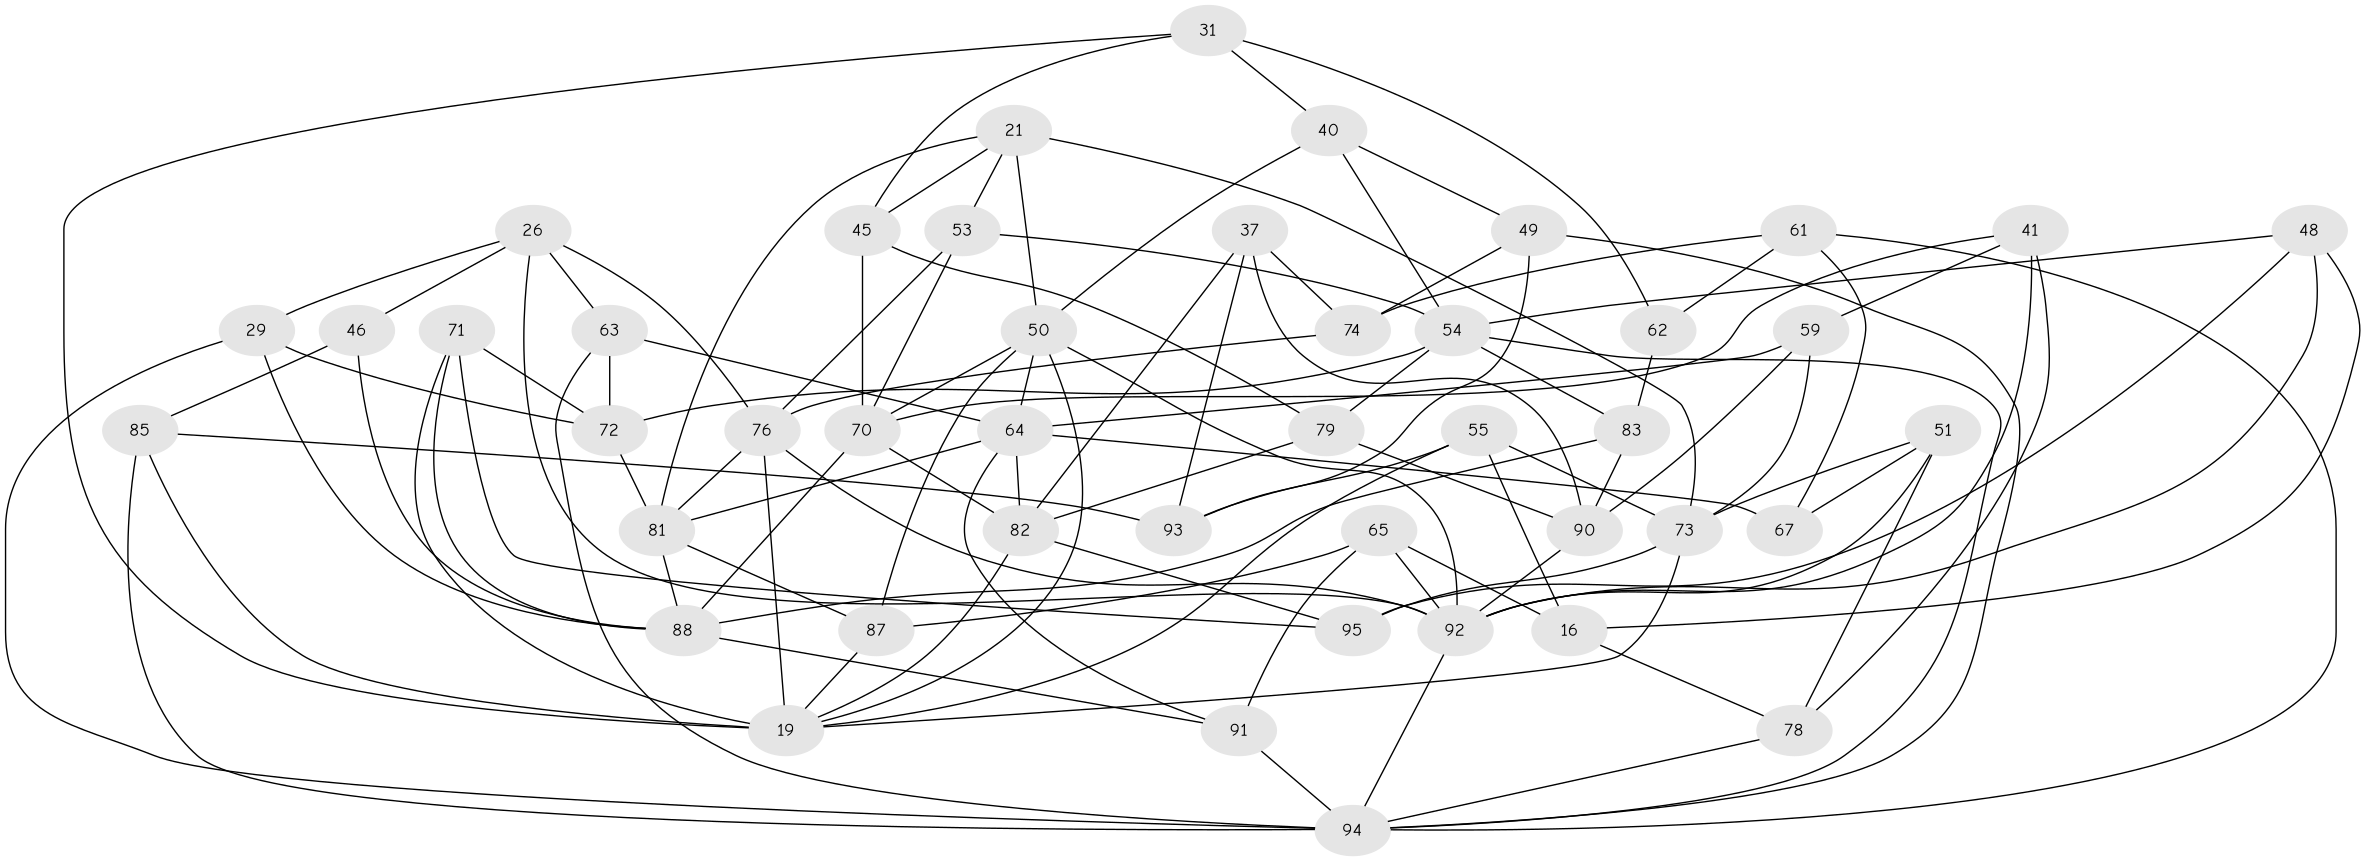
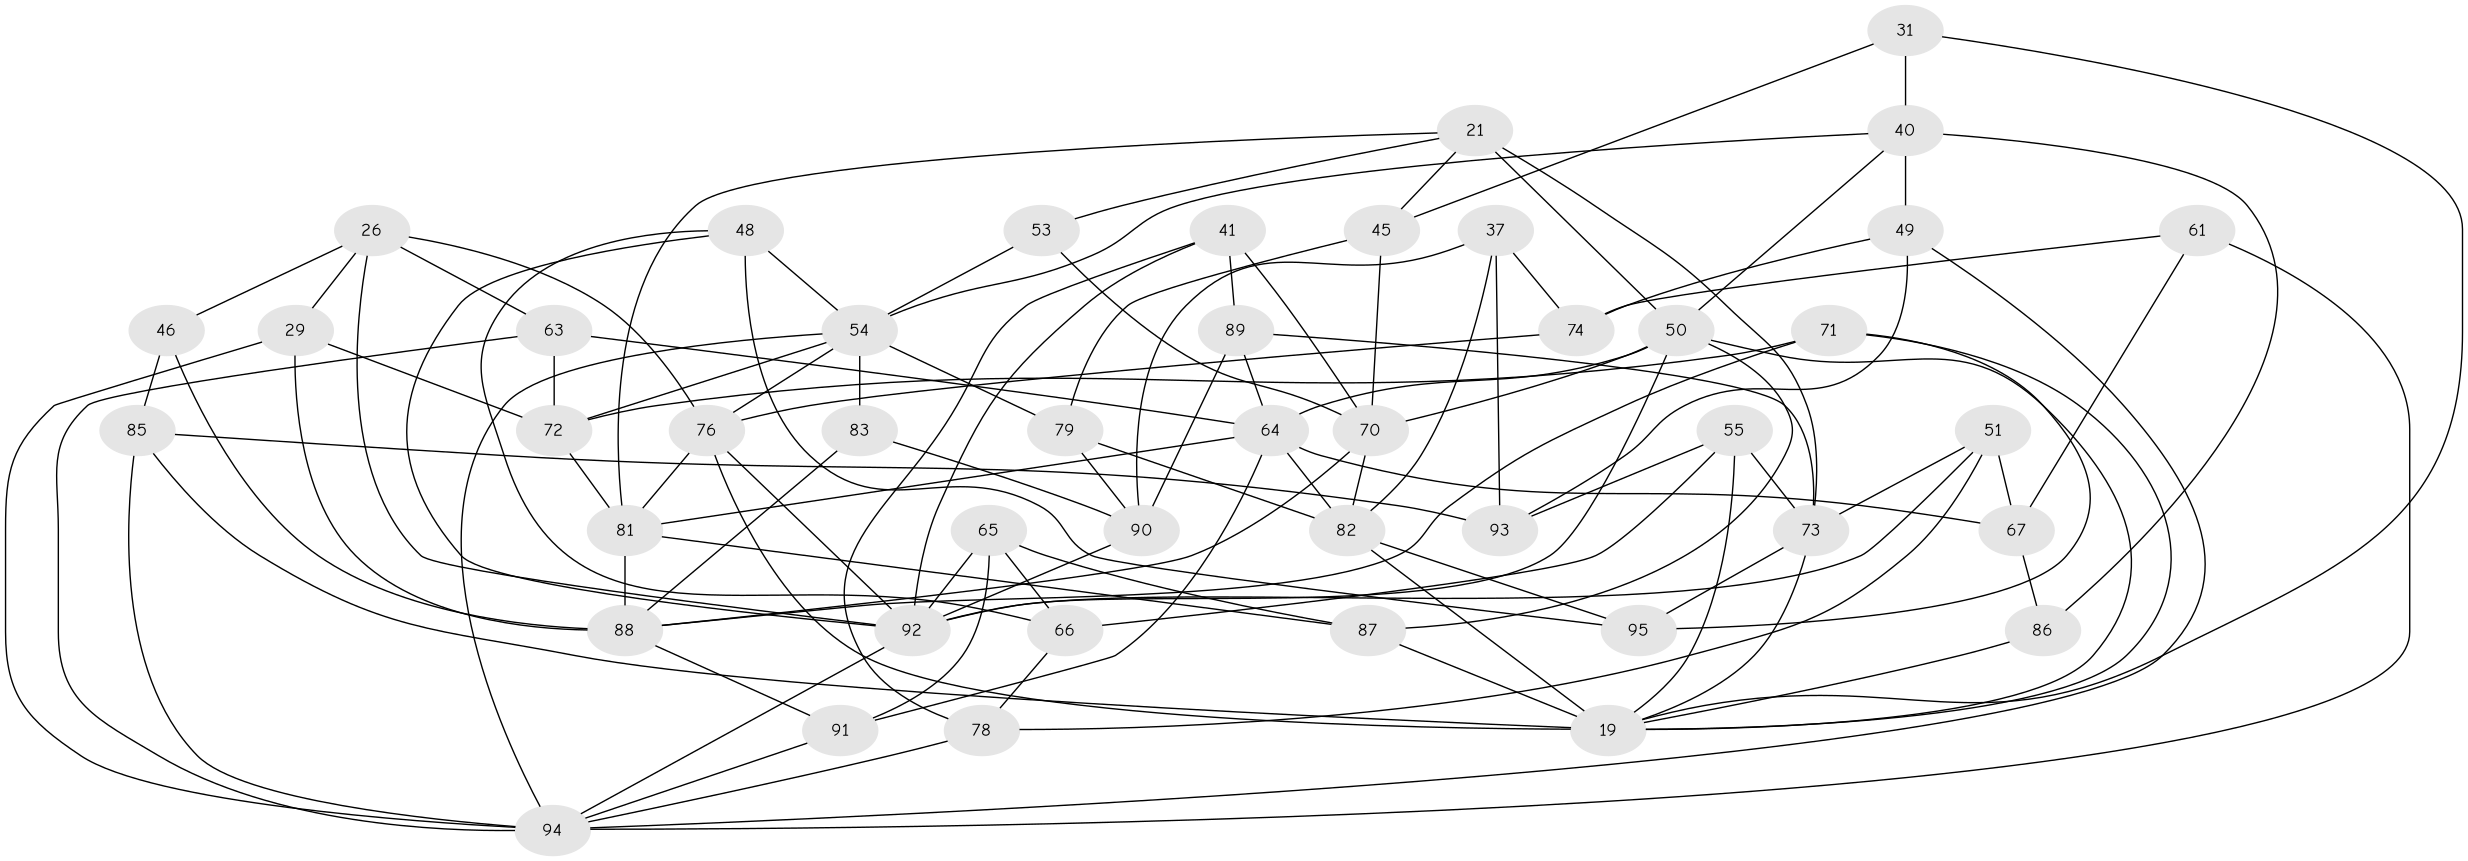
edge "53" -- "76": now "54" -- "76"
node "62": removed
node "59": label "59" -> "89"
node "16": label "16" -> "66"
node "86": added
